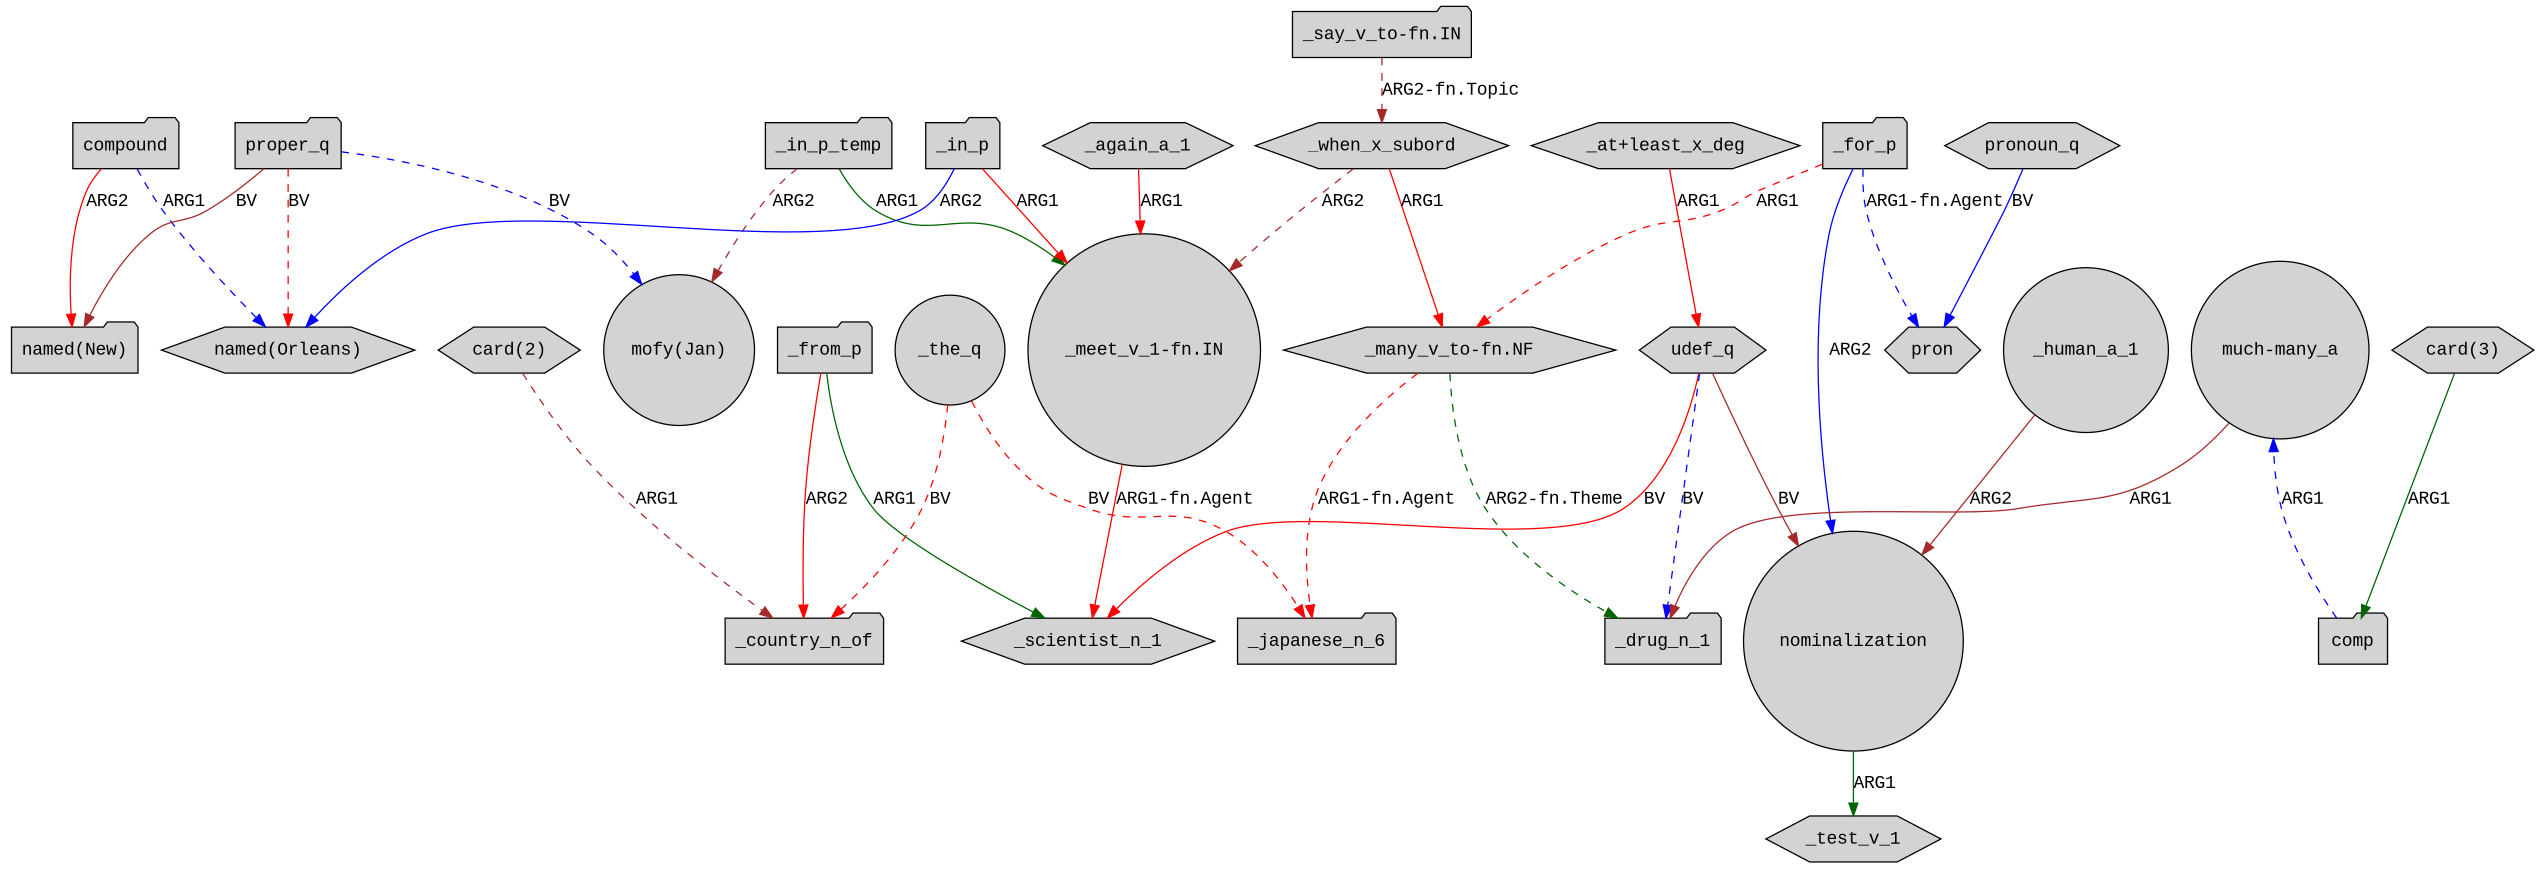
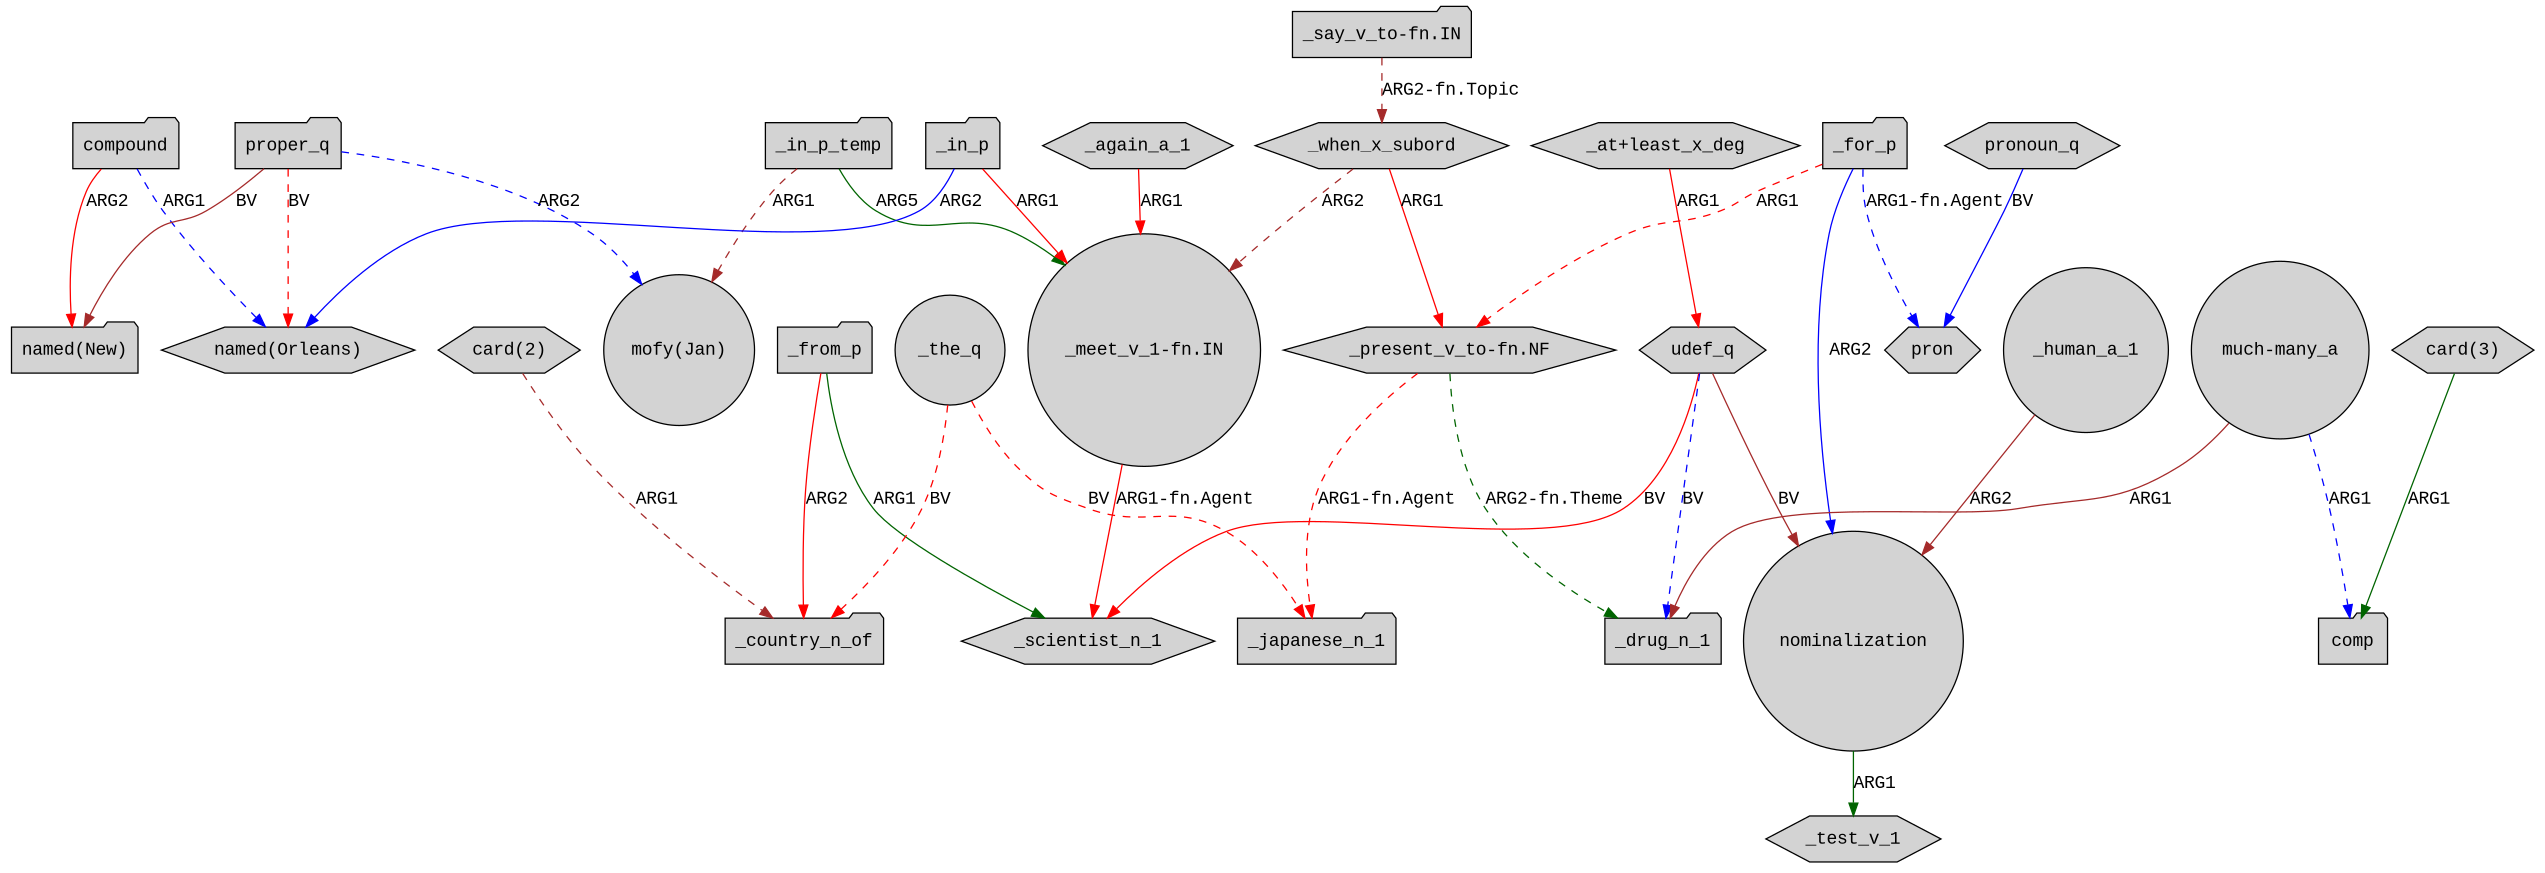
edge "proper_q" -> "mofy(Jan)": label "BV" -> "ARG2"
edge "_in_p_temp" -> "mofy(Jan)": label "ARG2" -> "ARG1"
edge "_in_p_temp" -> "_meet_v_1-fn.IN": label "ARG1" -> "ARG5"
node "_many_v_to-fn.NF": label "_many_v_to-fn.NF" -> "_present_v_to-fn.NF"
edge "comp" -> "much-many_a": reversed
node "_japanese_n_6": label "_japanese_n_6" -> "_japanese_n_1"
